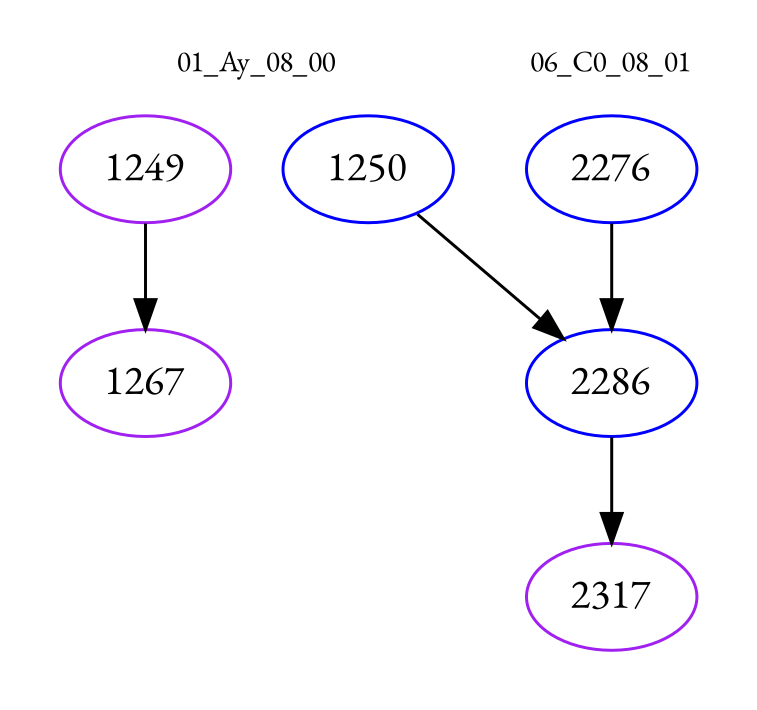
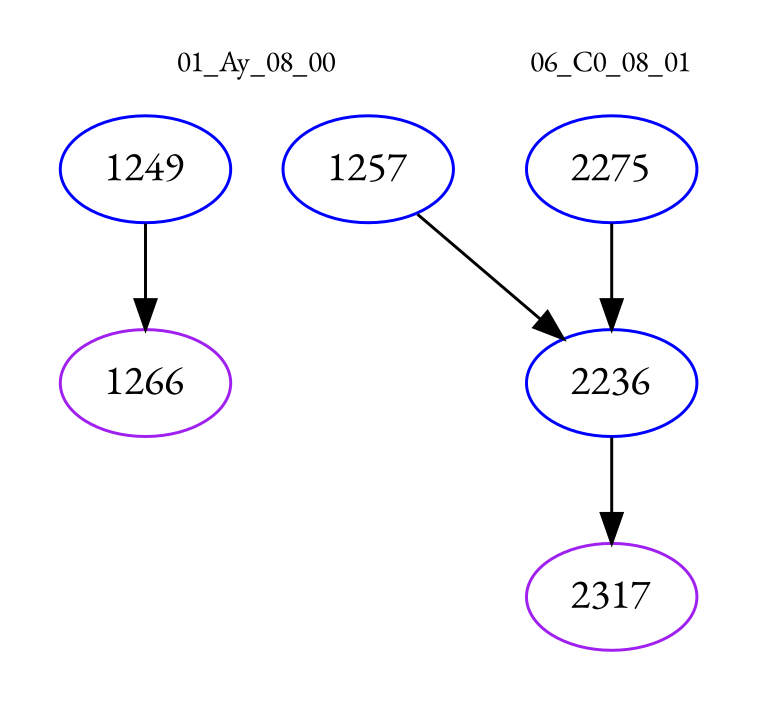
node "1249": color purple -> blue
node "1250": label "1250" -> "1257"
node "2276": label "2276" -> "2275"
node "1267": label "1267" -> "1266"
node "2286": label "2286" -> "2236"
